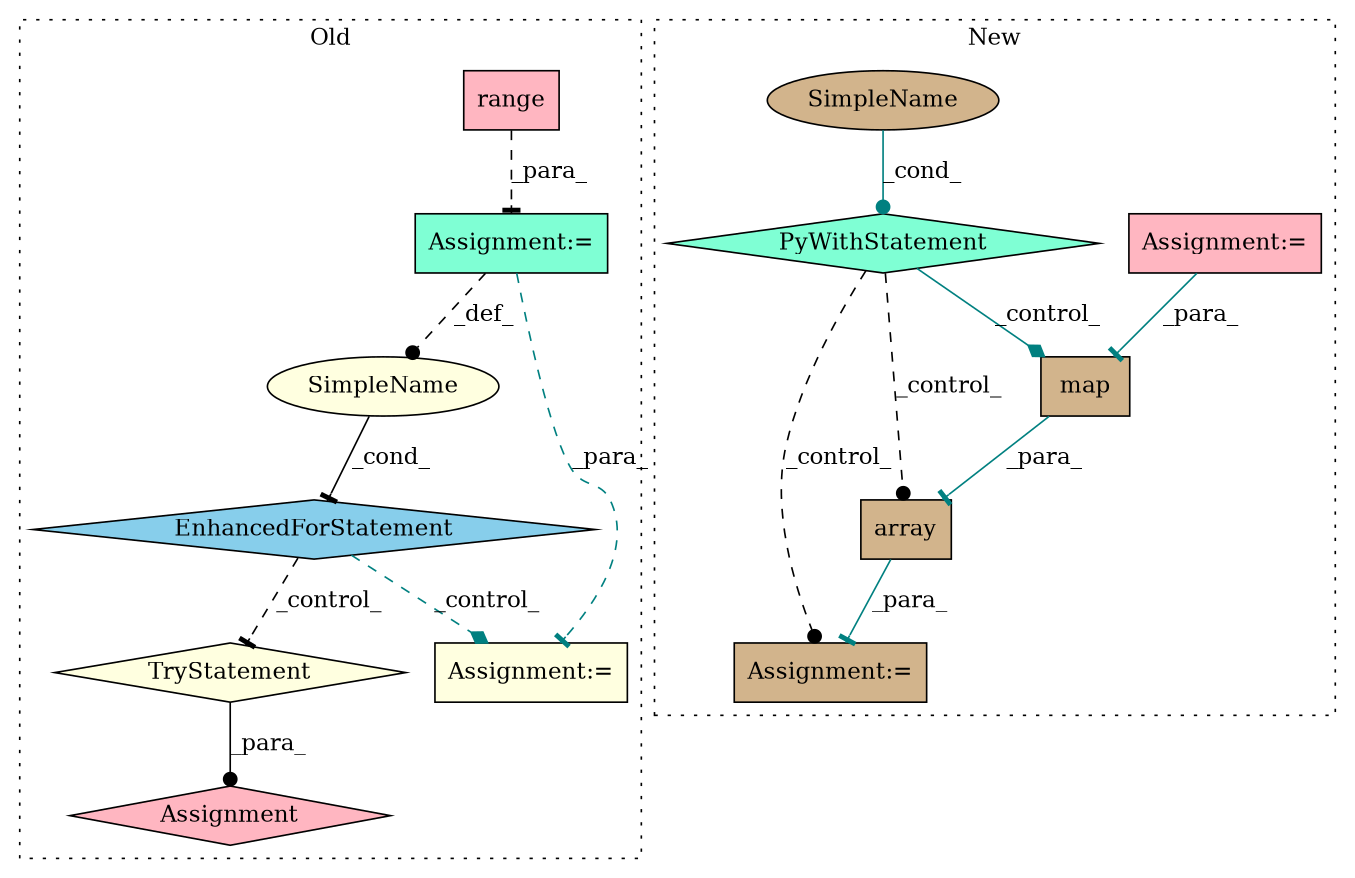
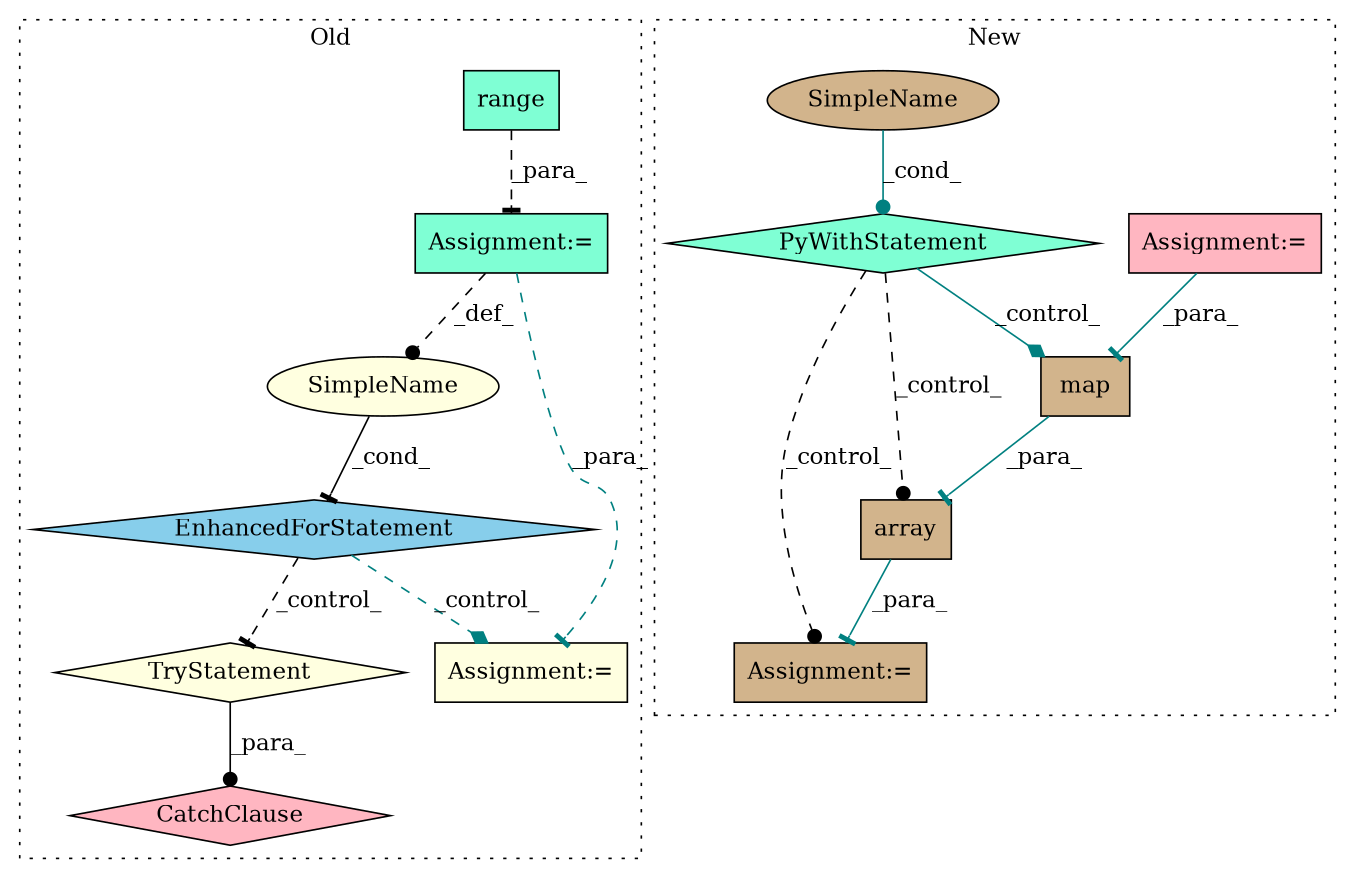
node "range": fillcolor lightpink -> aquamarine
node "Assignment": label "Assignment" -> "CatchClause"
